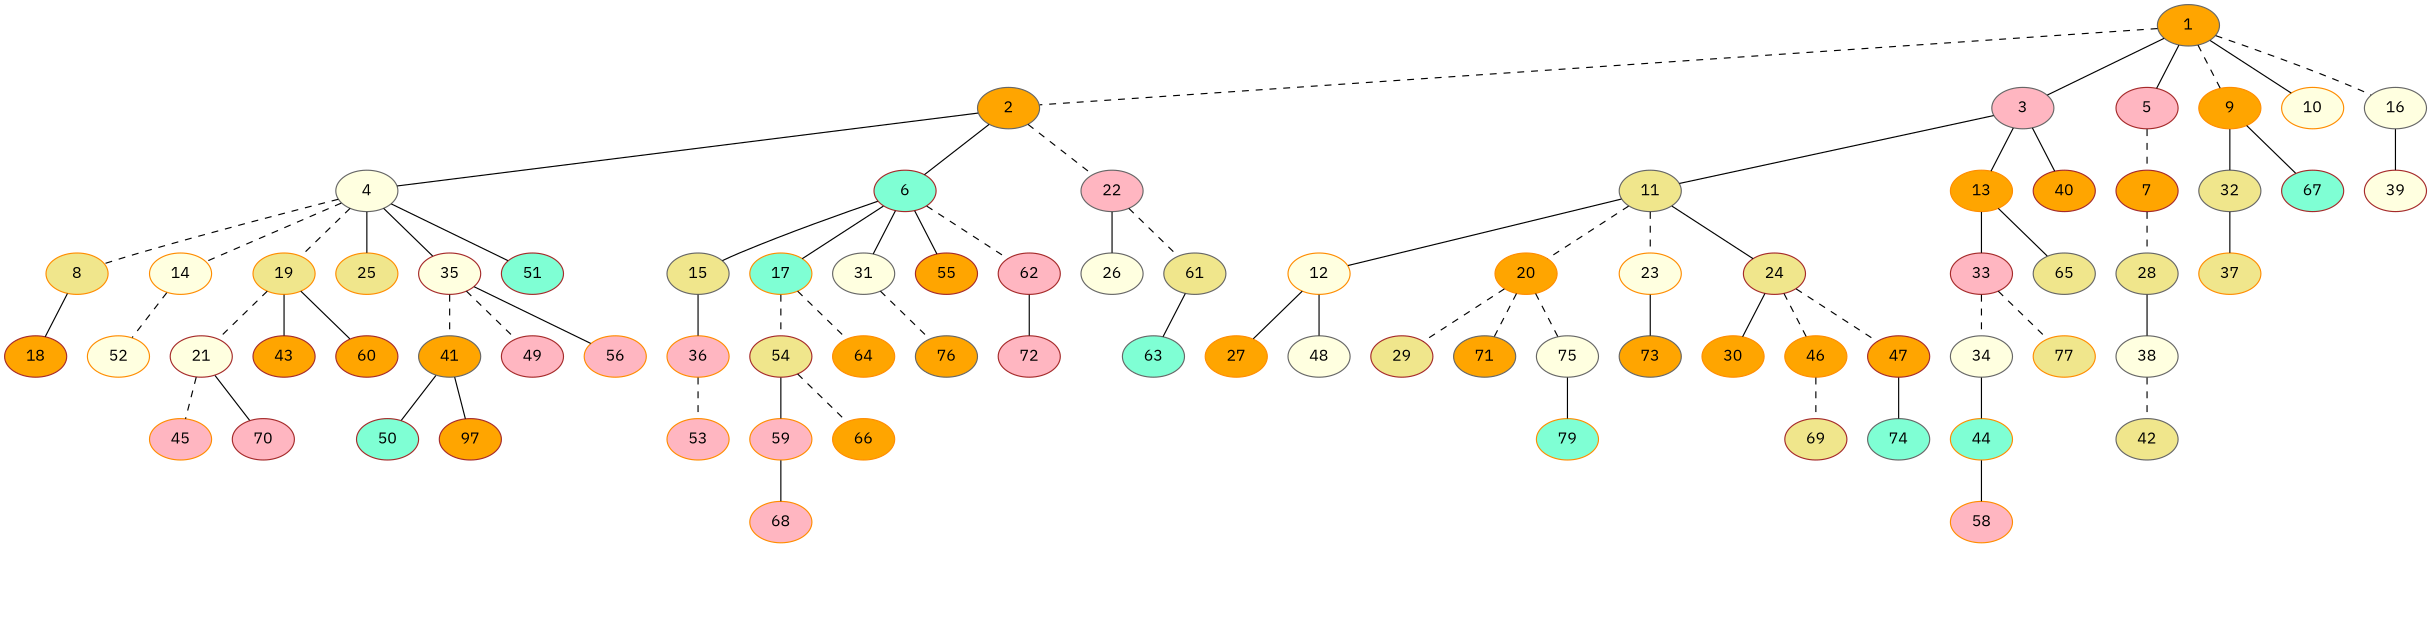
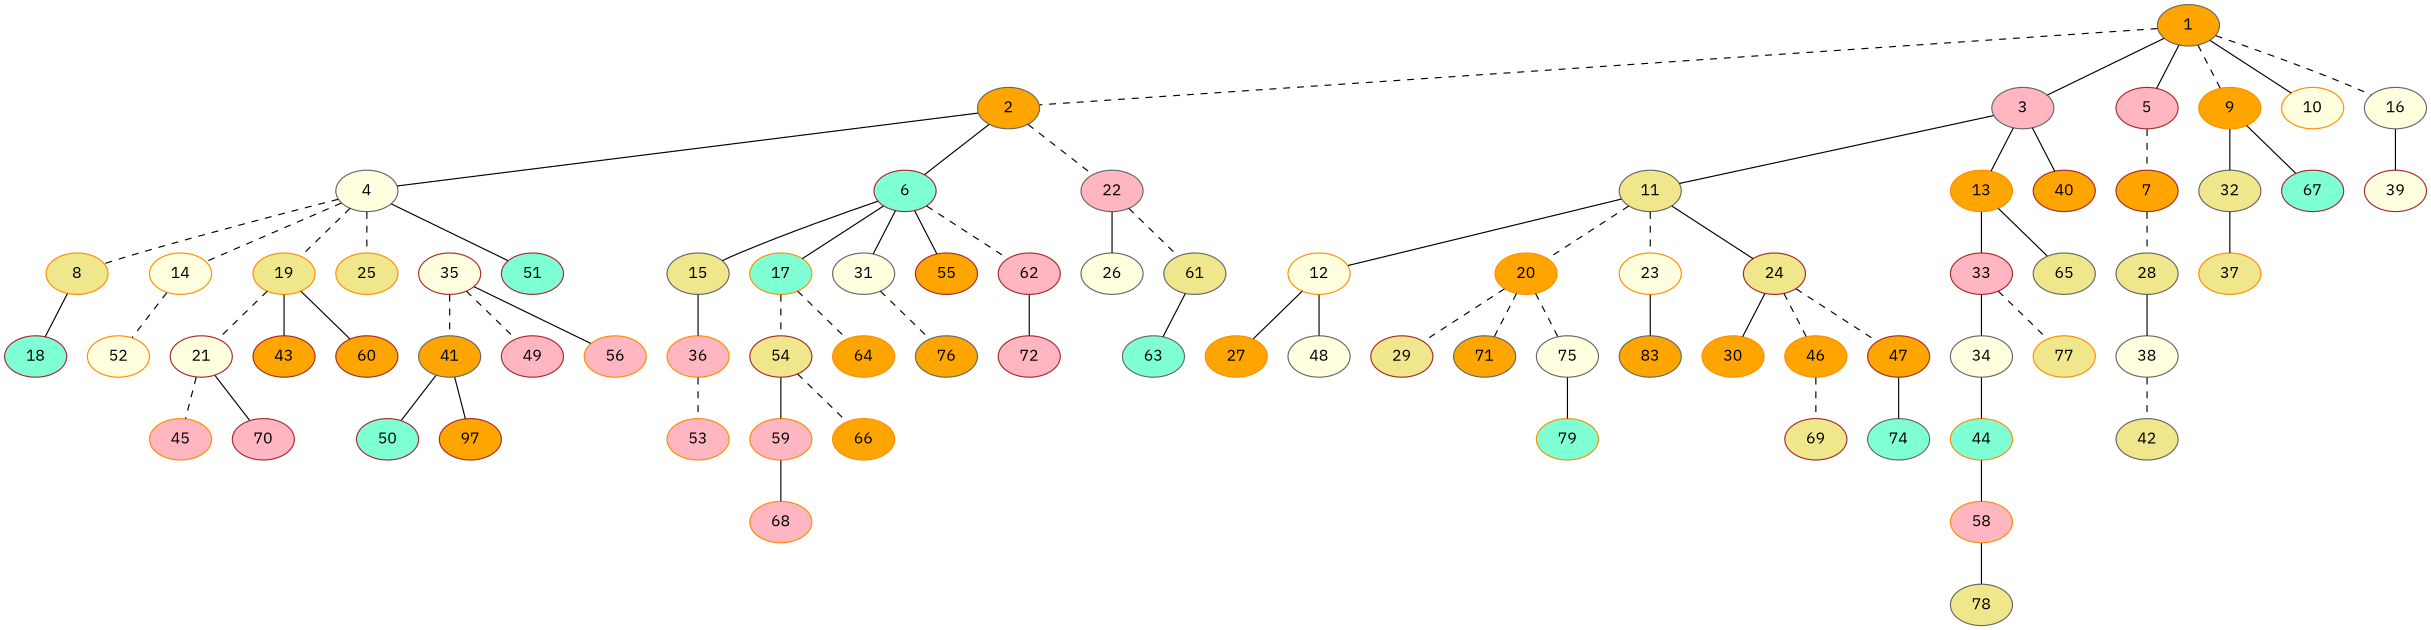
edge "4" -- "25": style solid -> dashed
edge "4" -- "35": removed
edge "33" -- "34": style dashed -> solid
node "18": fillcolor orange -> aquamarine
node "73": label "73" -> "83"
node "78": added
